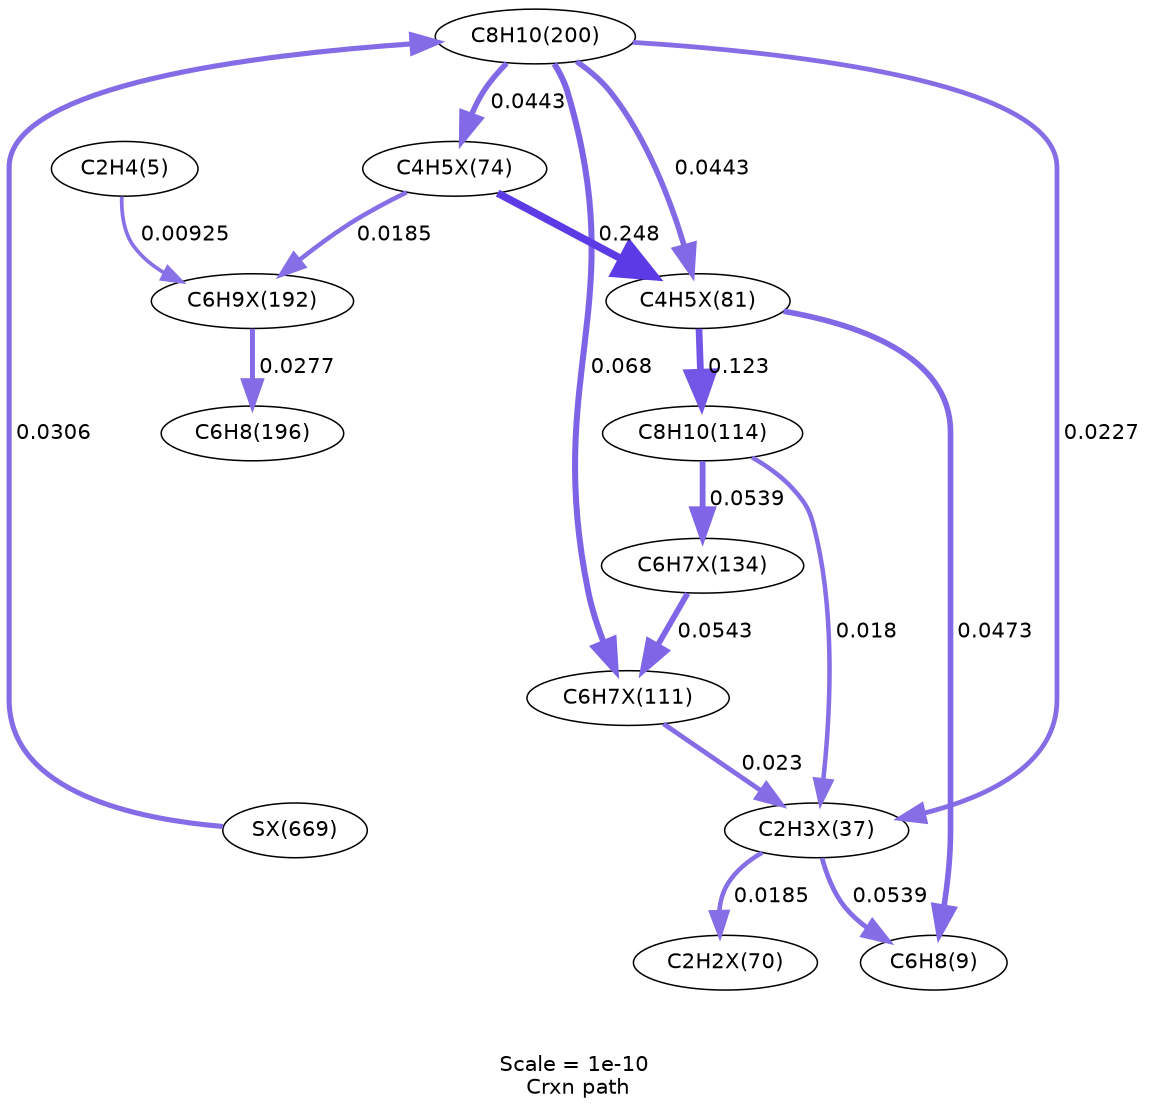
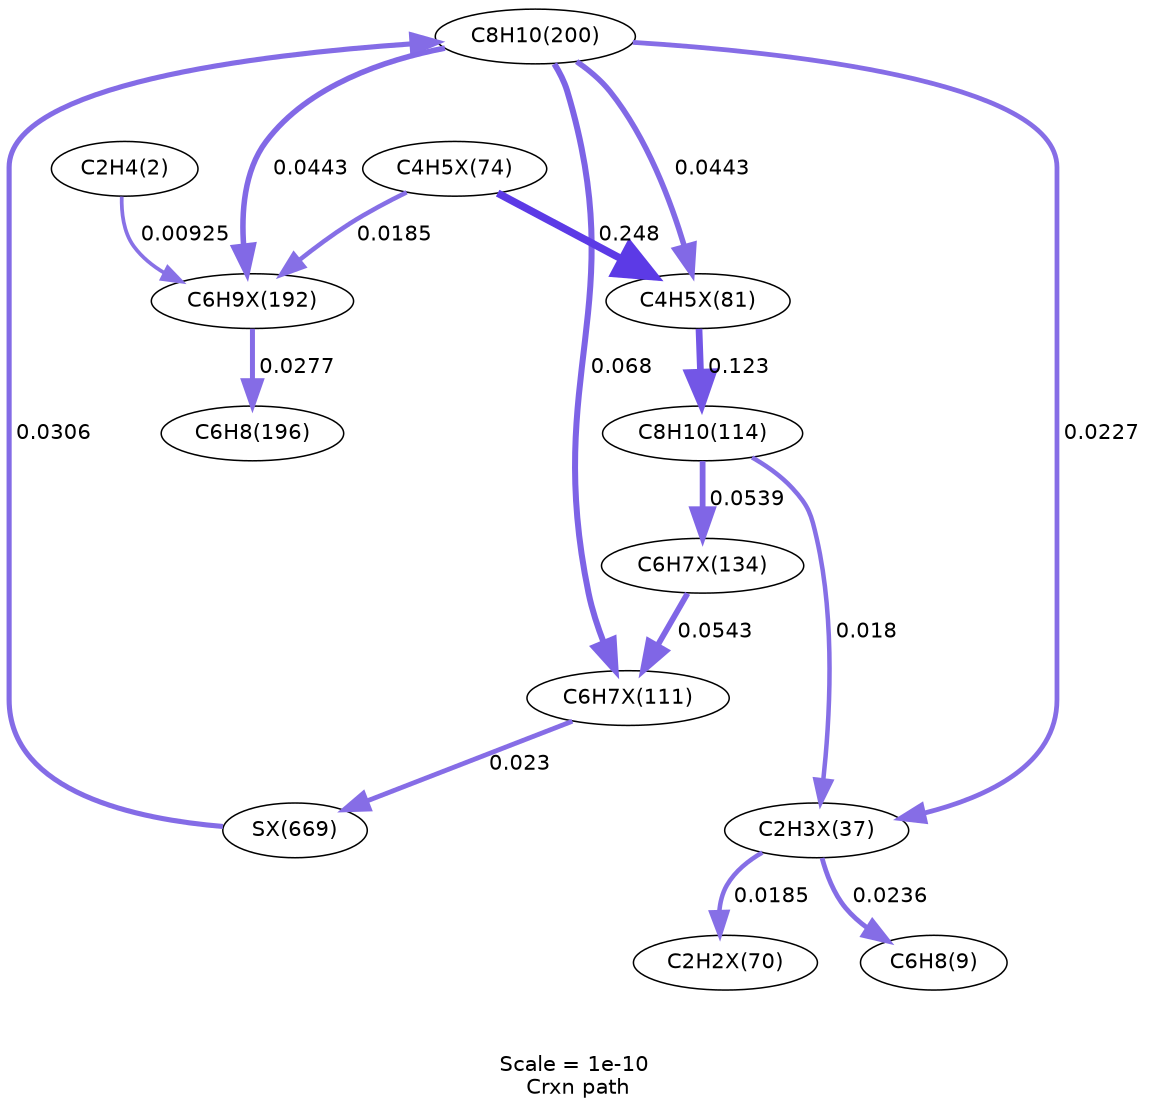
edge "C8H10(200)" -> "C4H5X(74)": now "C8H10(200)" -> "C6H9X(192)"
node "C2H4(5)": label "C2H4(5)" -> "C2H4(2)"
edge "C4H5X(81)" -> "C6H8(9)": removed, label "0.0473"
edge "C6H7X(111)" -> "C2H3X(37)": now "C6H7X(111)" -> "SX(669)"
edge "C2H3X(37)" -> "C6H8(9)": label " 0.0539" -> " 0.0236"
